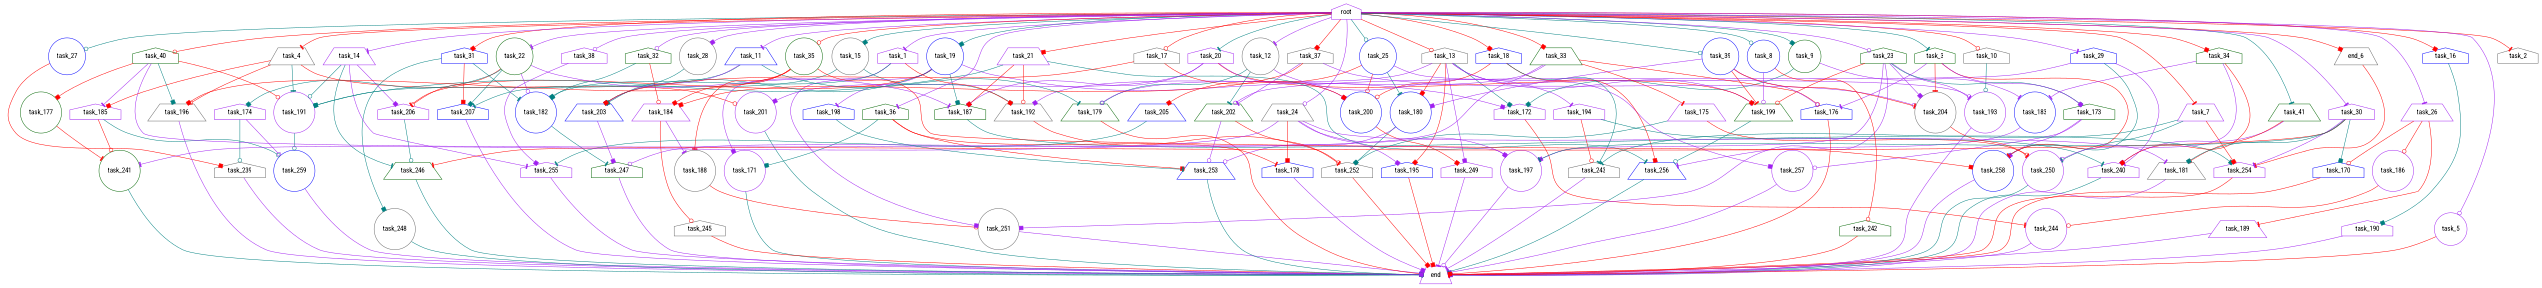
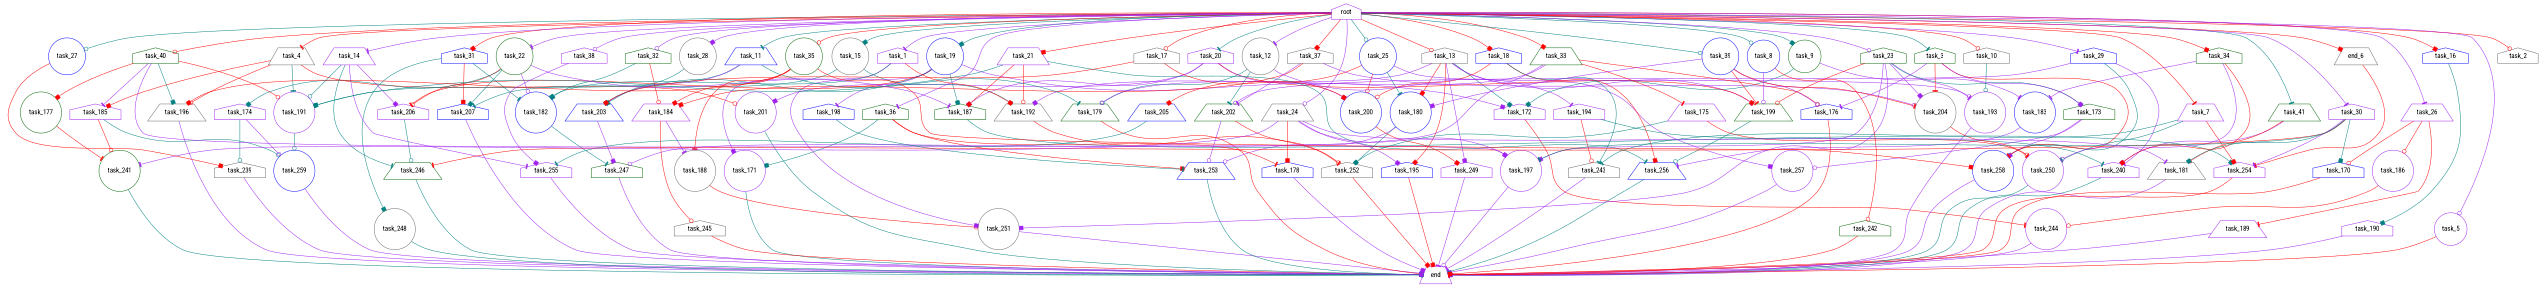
edge "root" -> "task_2": arrowhead tee -> odot
edge "root" -> "task_11": color purple -> teal
